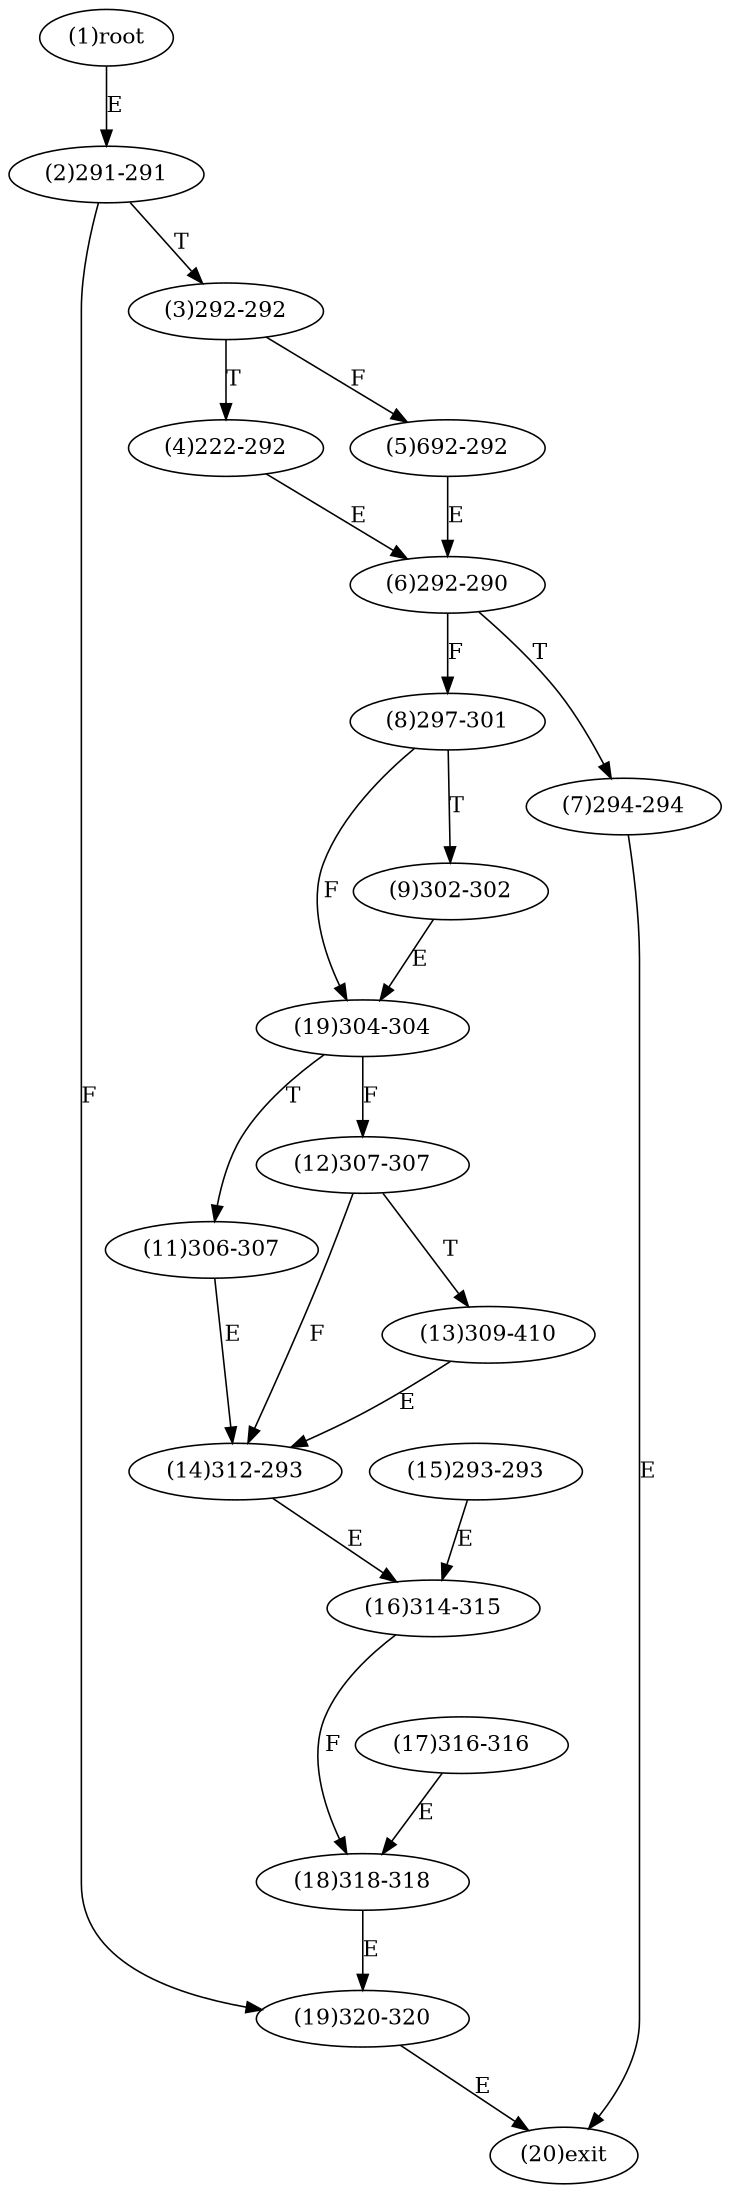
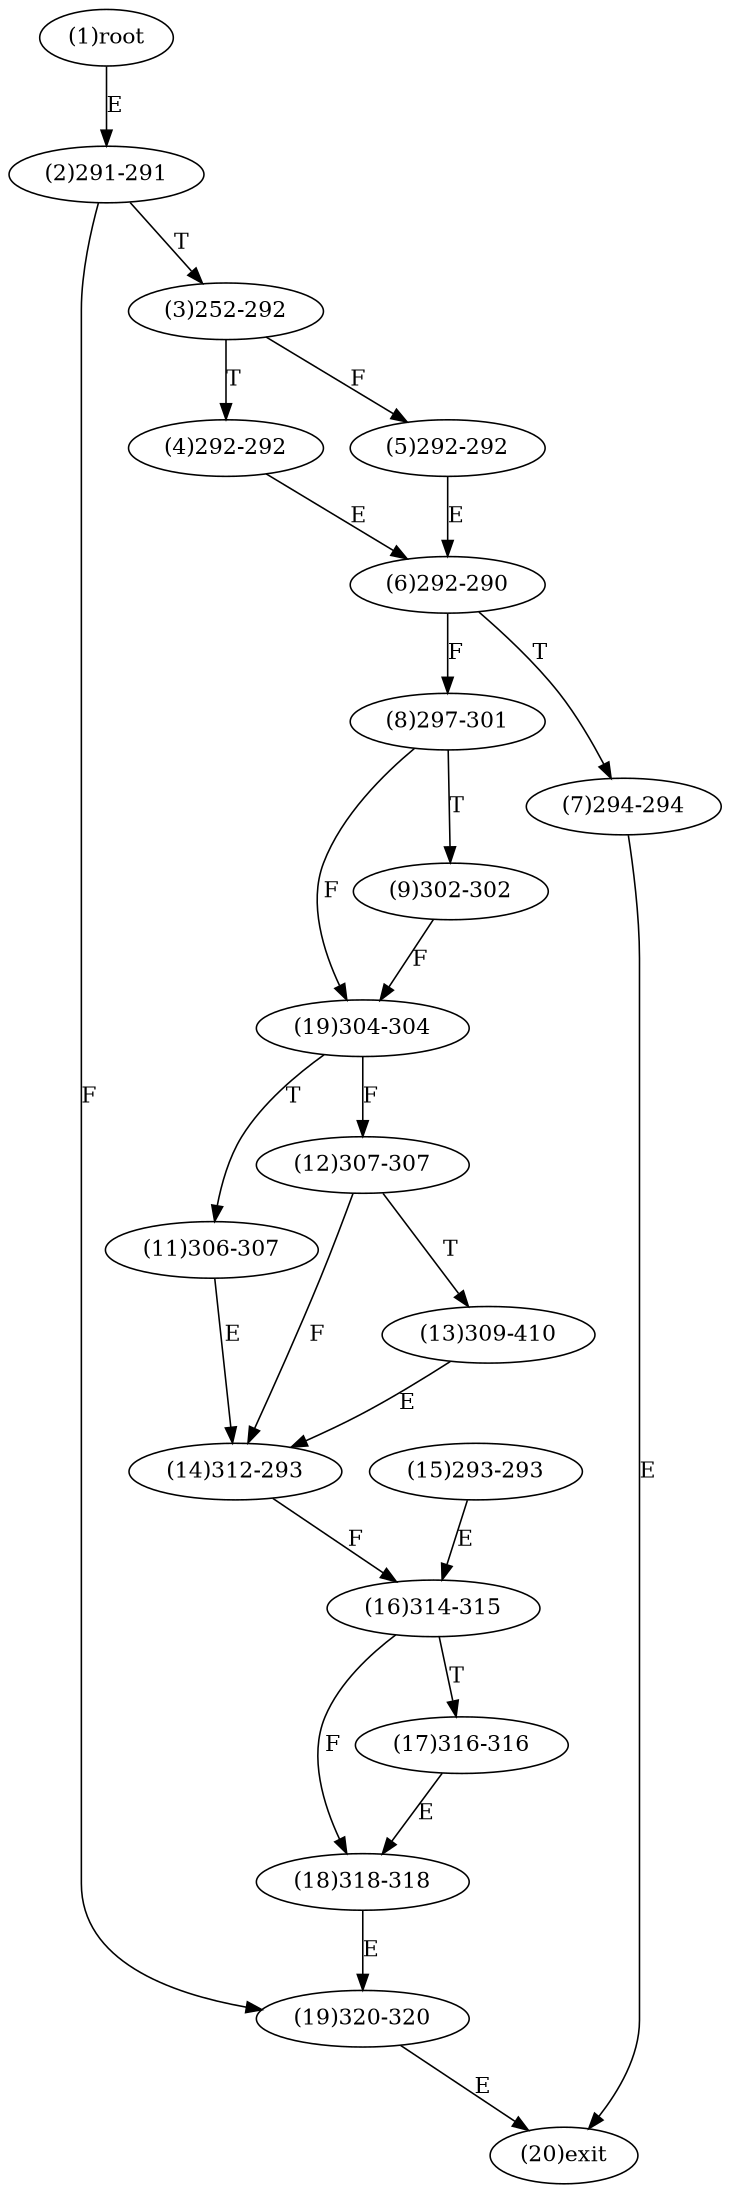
node "(3)292-292": label "(3)292-292" -> "(3)252-292"
node "(4)222-292": label "(4)222-292" -> "(4)292-292"
node "(5)692-292": label "(5)692-292" -> "(5)292-292"
edge "(9)302-302" -> "(19)304-304": label "E" -> "F"
edge "(14)312-293" -> "(16)314-315": label "E" -> "F"
edge "(16)314-315" -> "(17)316-316": added, label "T"
